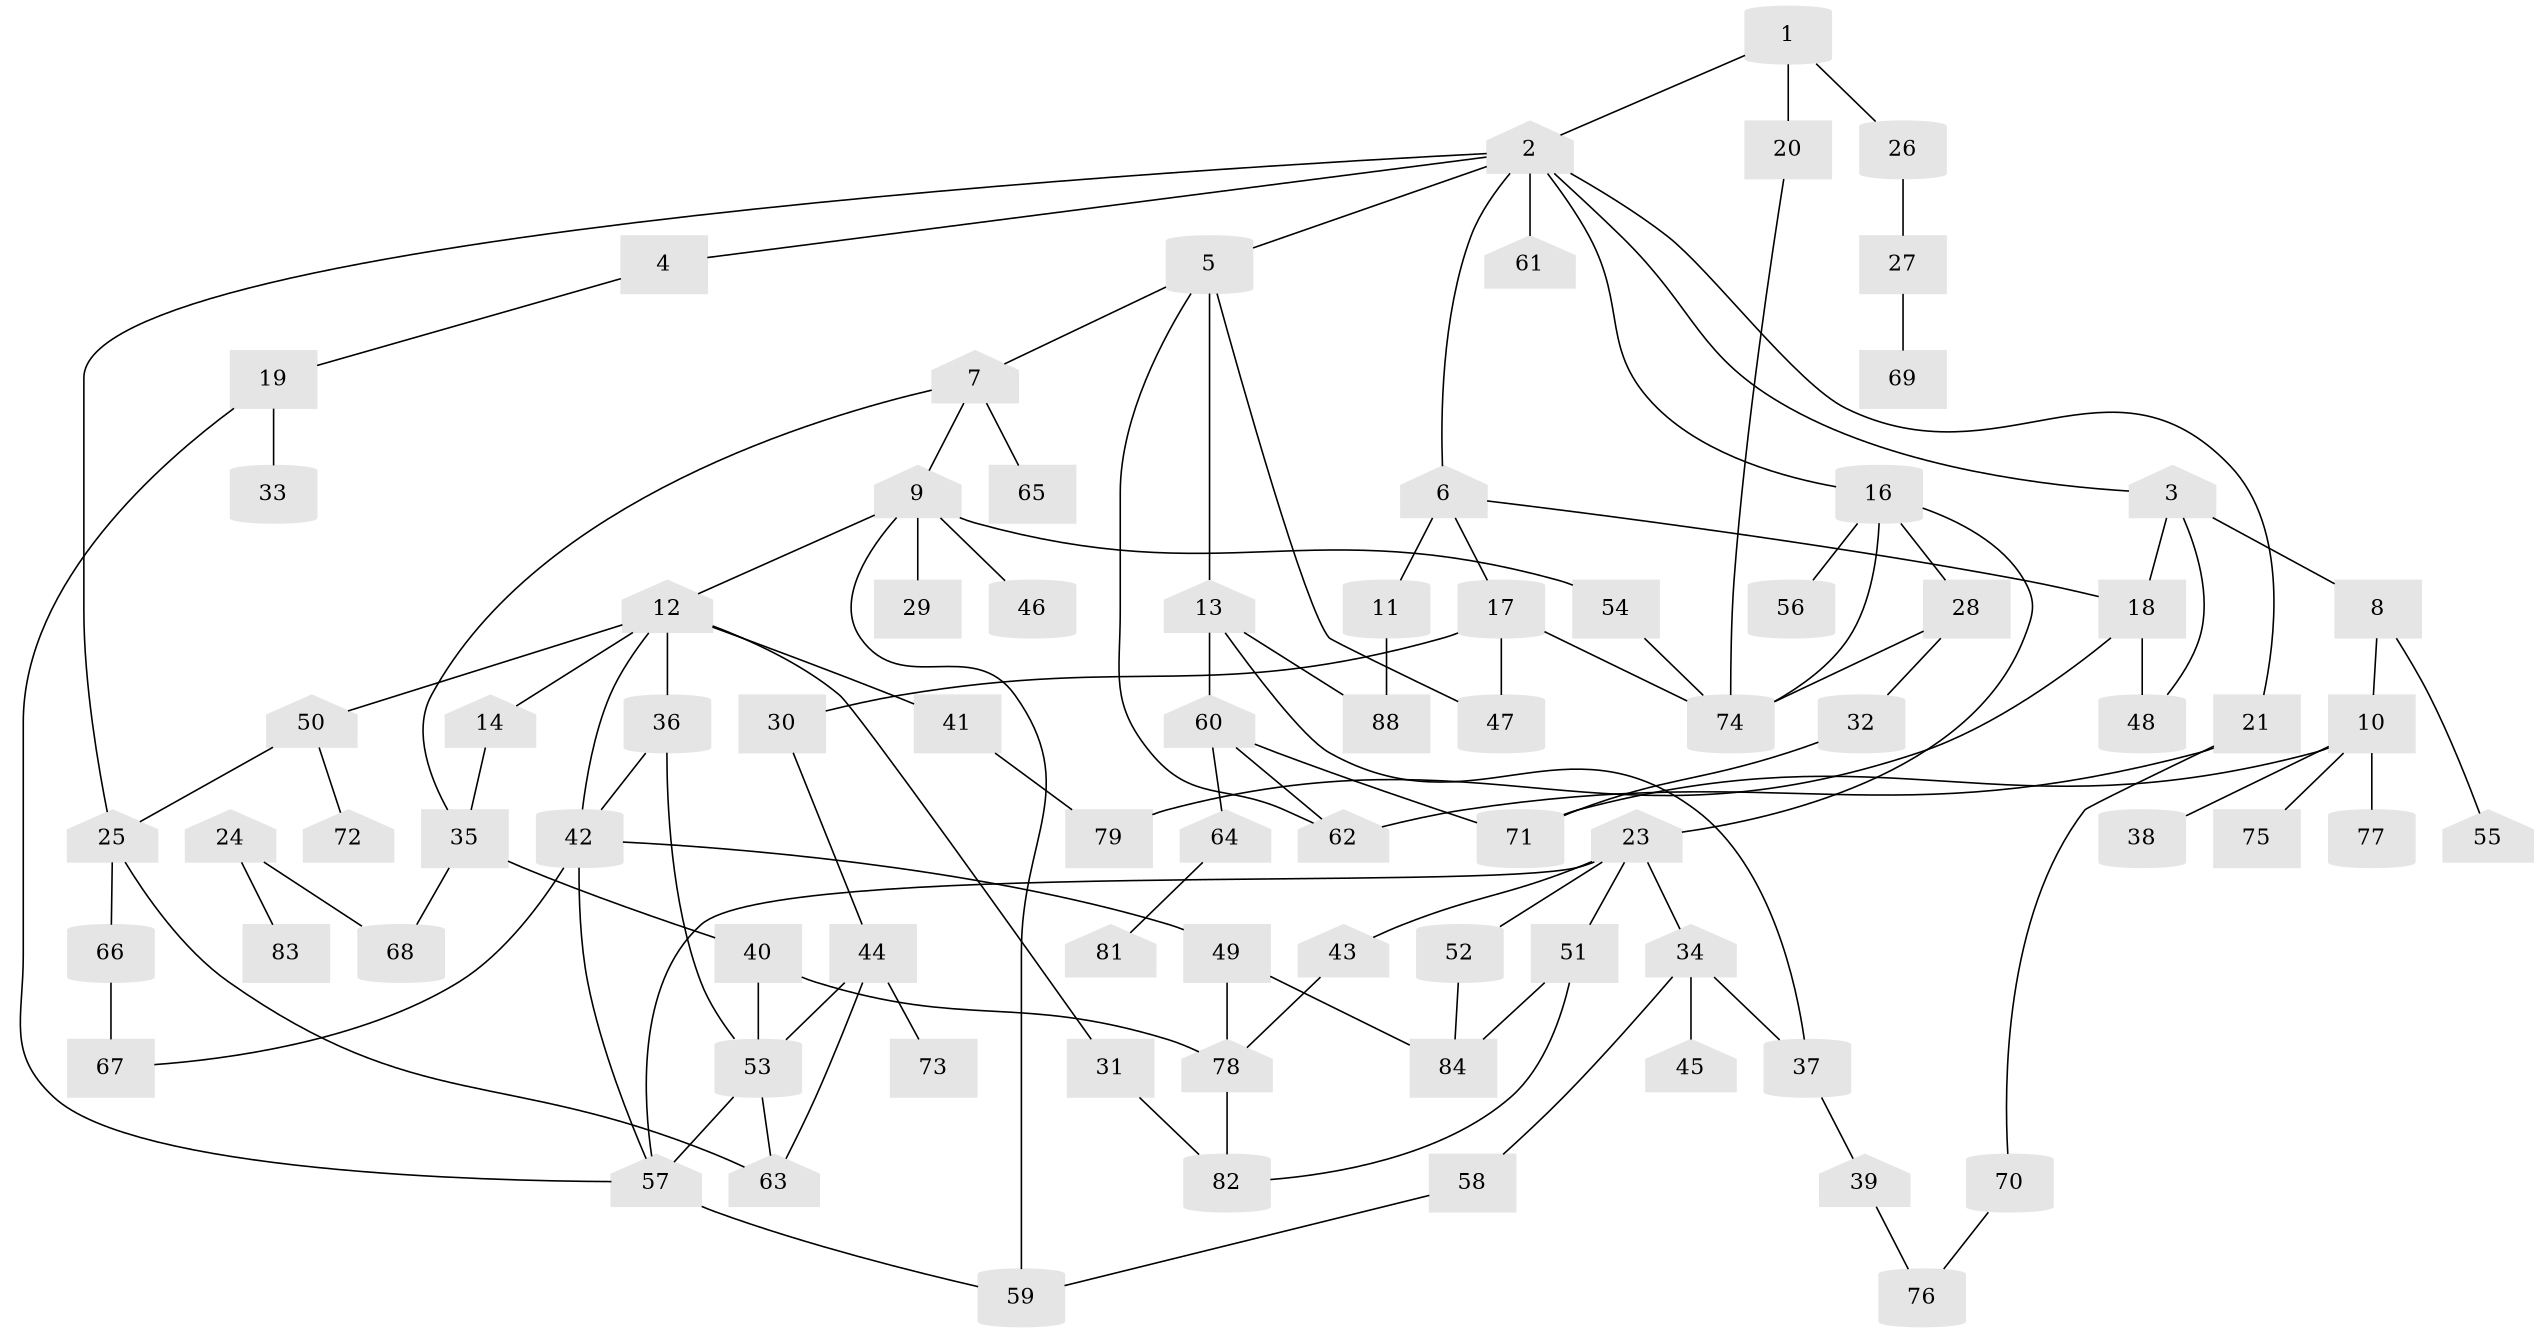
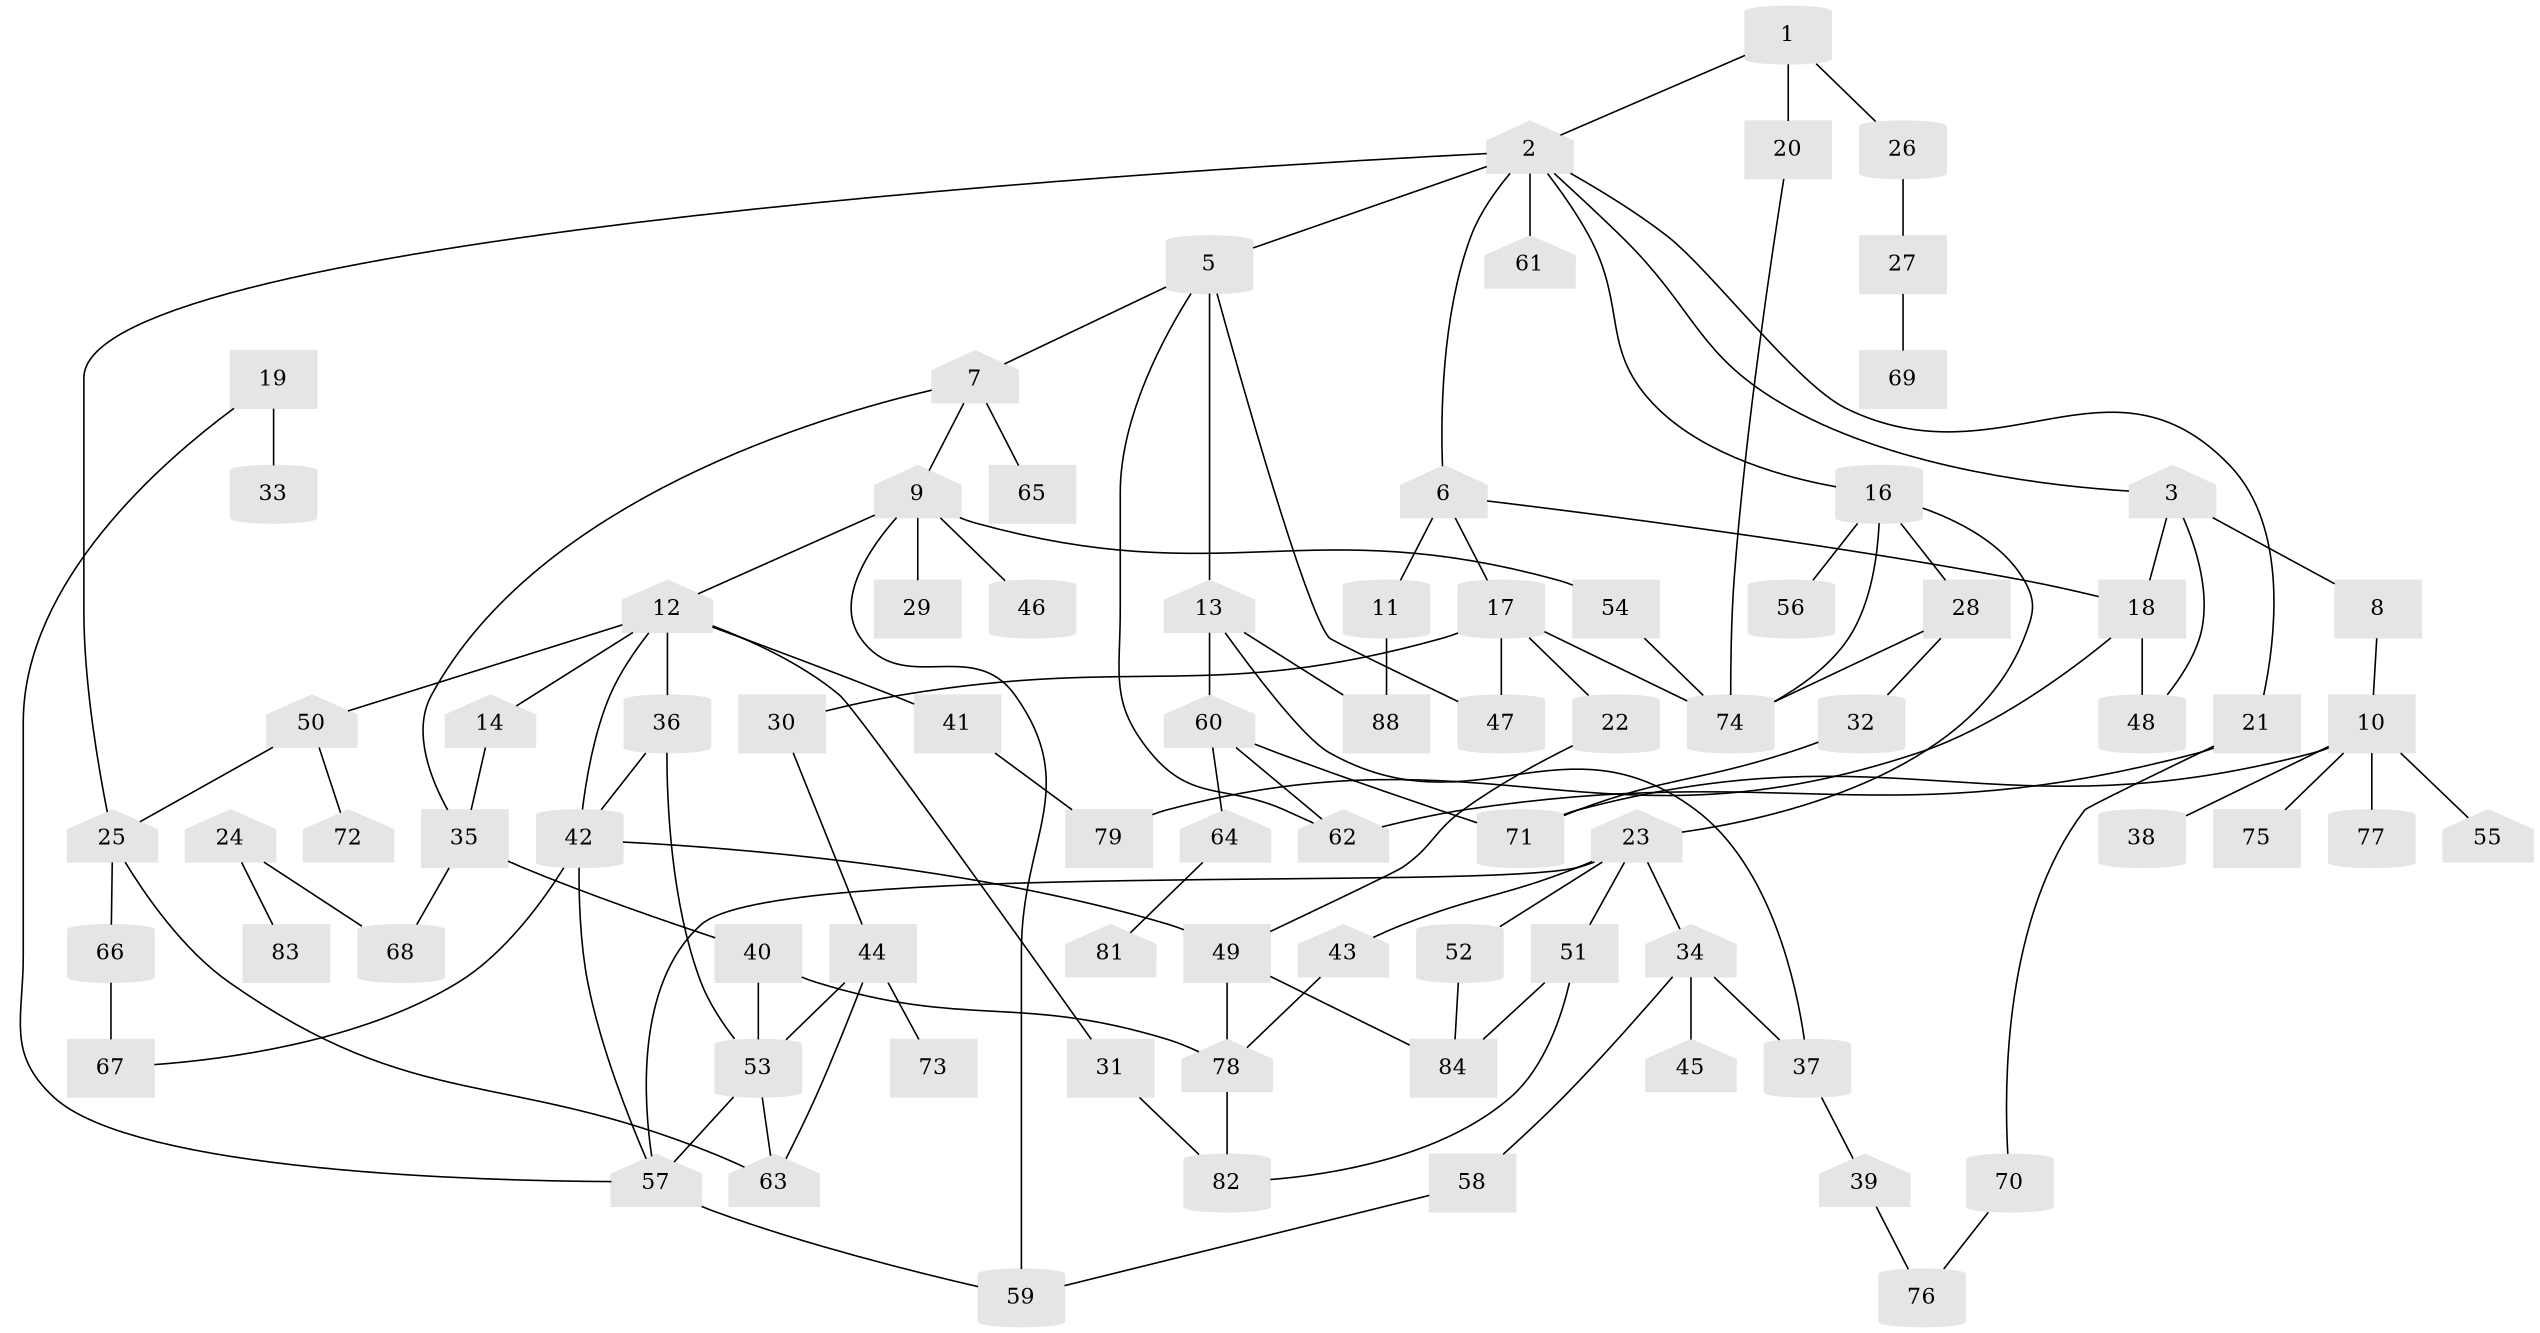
node "4": removed
node "22": added
edge "8" -- "55": now "10" -- "55"
